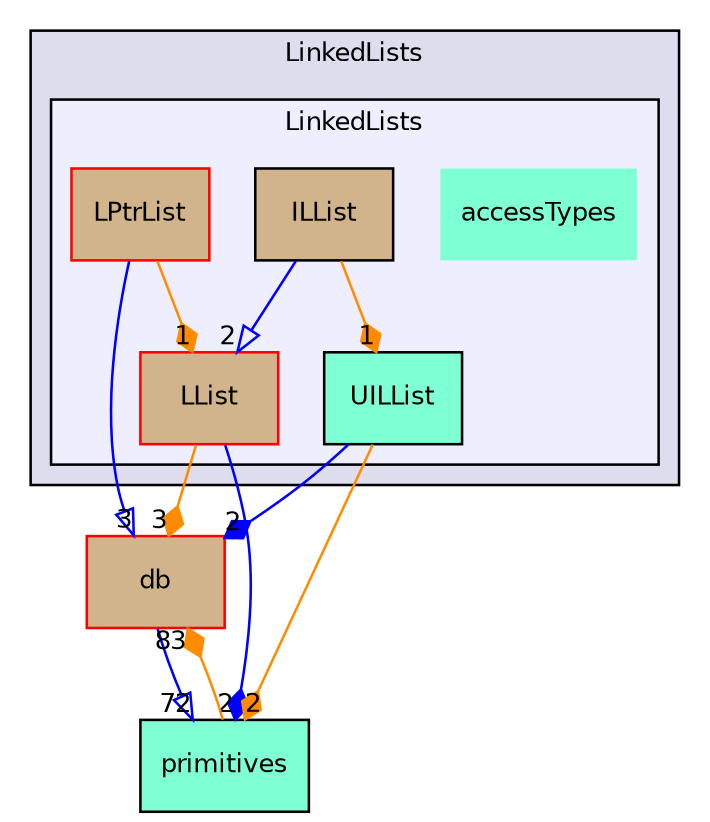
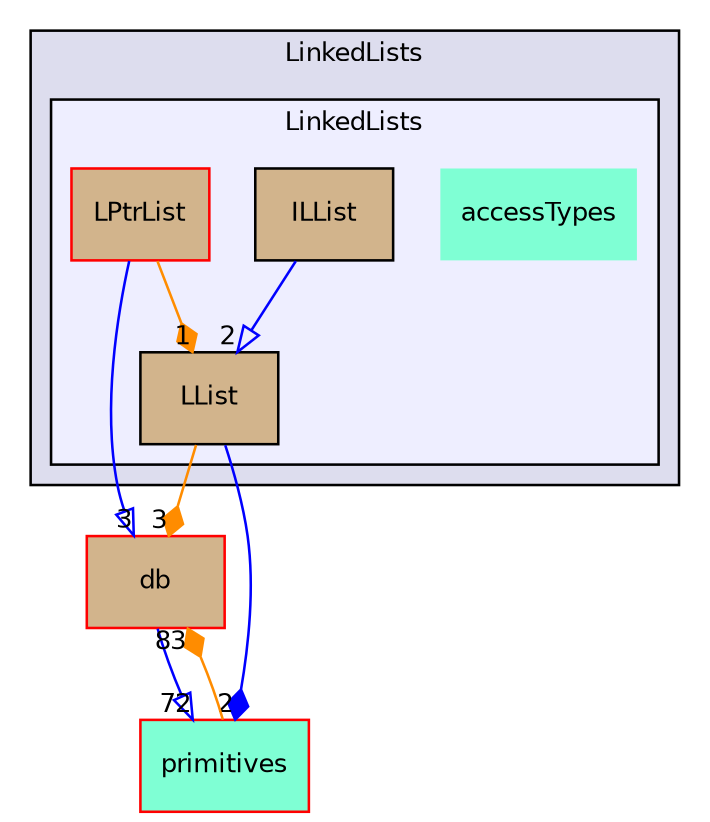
node "LList": color red -> black
node "UILList": removed
node "primitives": color black -> red
